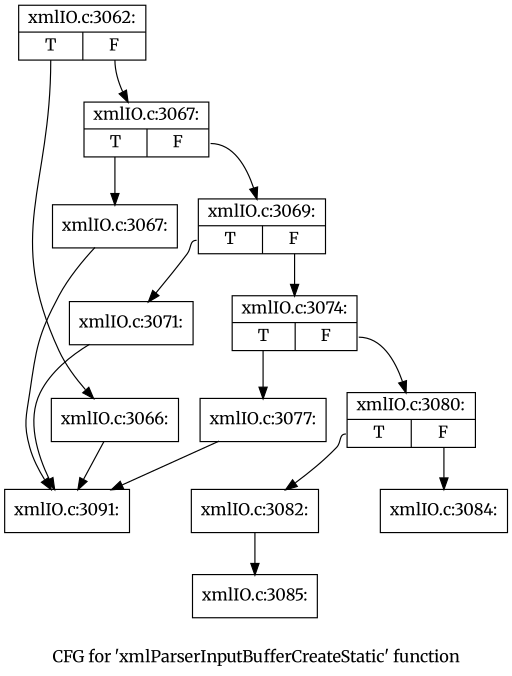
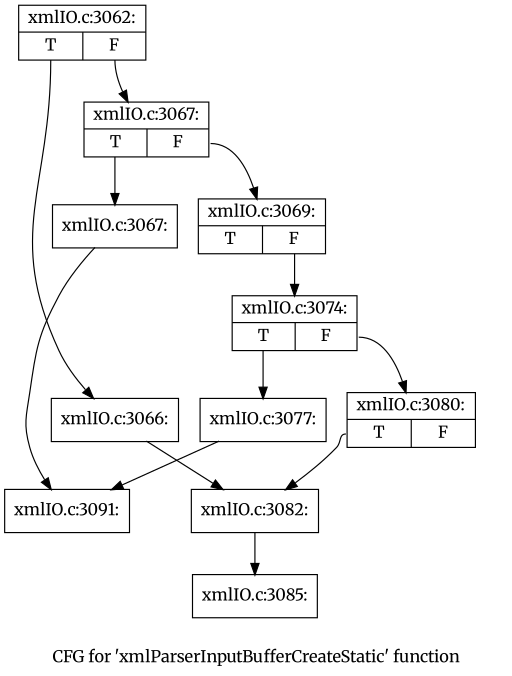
node "xmlIO.c:3071:": removed
edge "xmlIO.c:3066:" -> "xmlIO.c:3091:": now "xmlIO.c:3066:" -> "xmlIO.c:3082:"
node "xmlIO.c:3084:": removed
